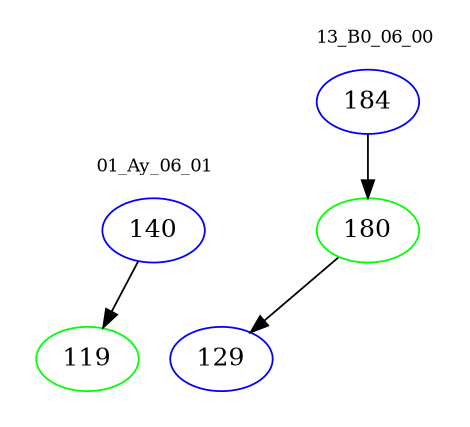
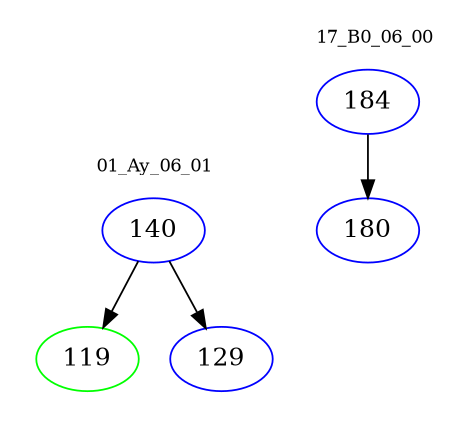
cluster "13_B0_06_00": label "13_B0_06_00" -> "17_B0_06_00"
node "180": color green -> blue
edge "180" -> "129": now "140" -> "129"
